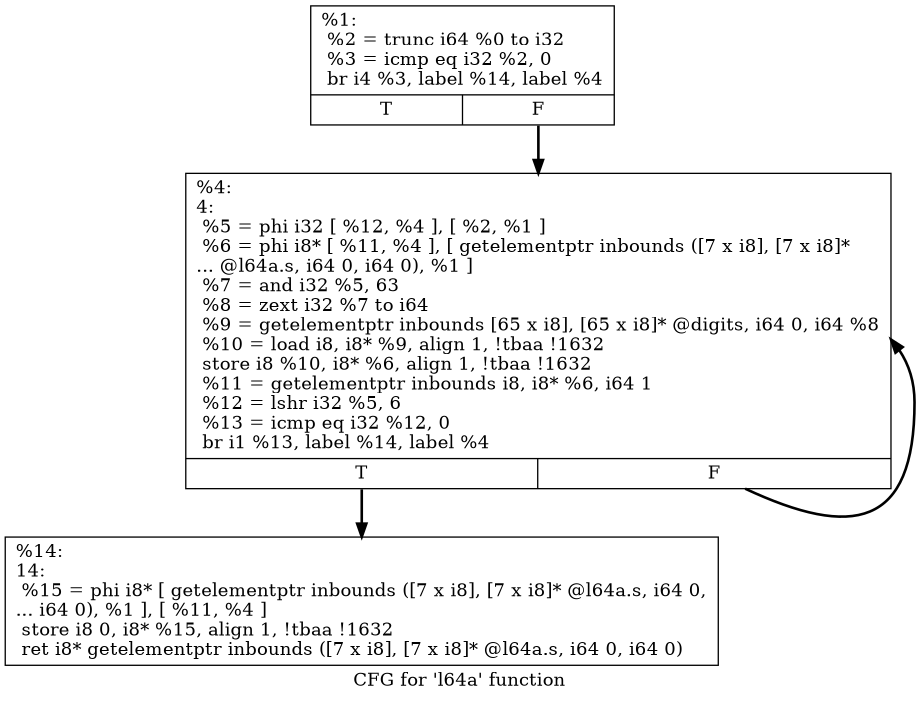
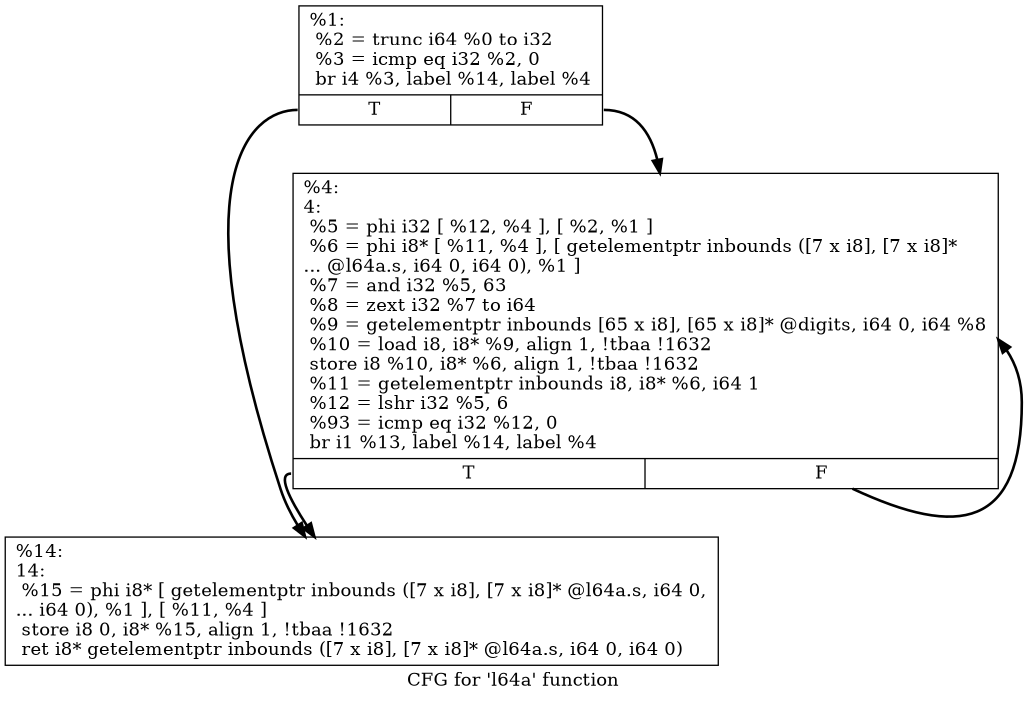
edge "%1:" -> "%14:": added
node "%4:": text "%13 = icmp eq i32 %12, 0" -> "%93 = icmp eq i32 %12, 0"
